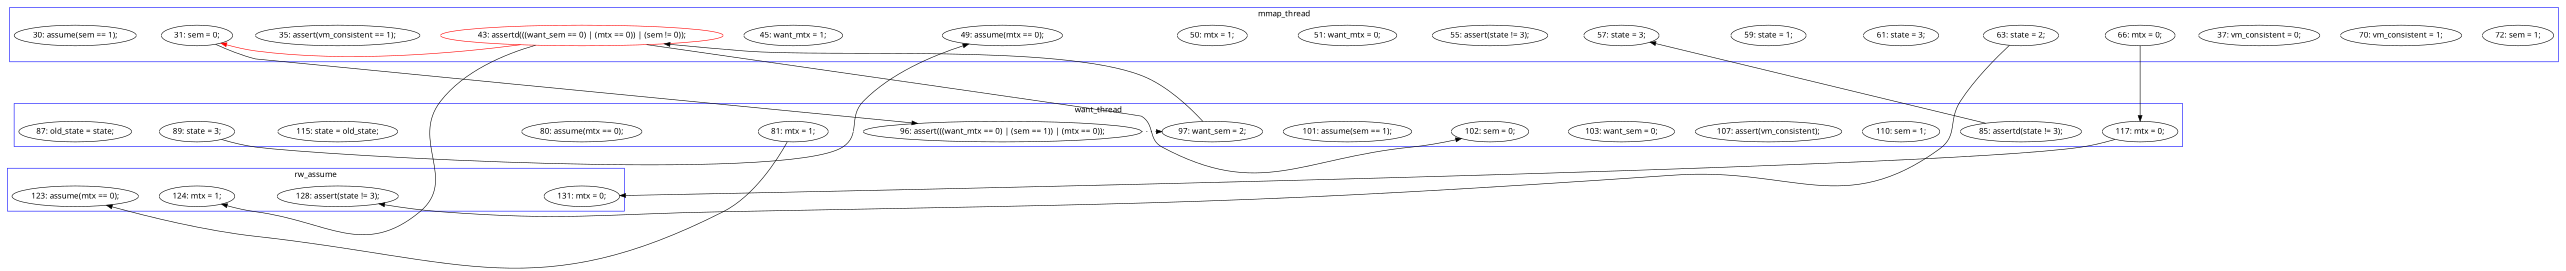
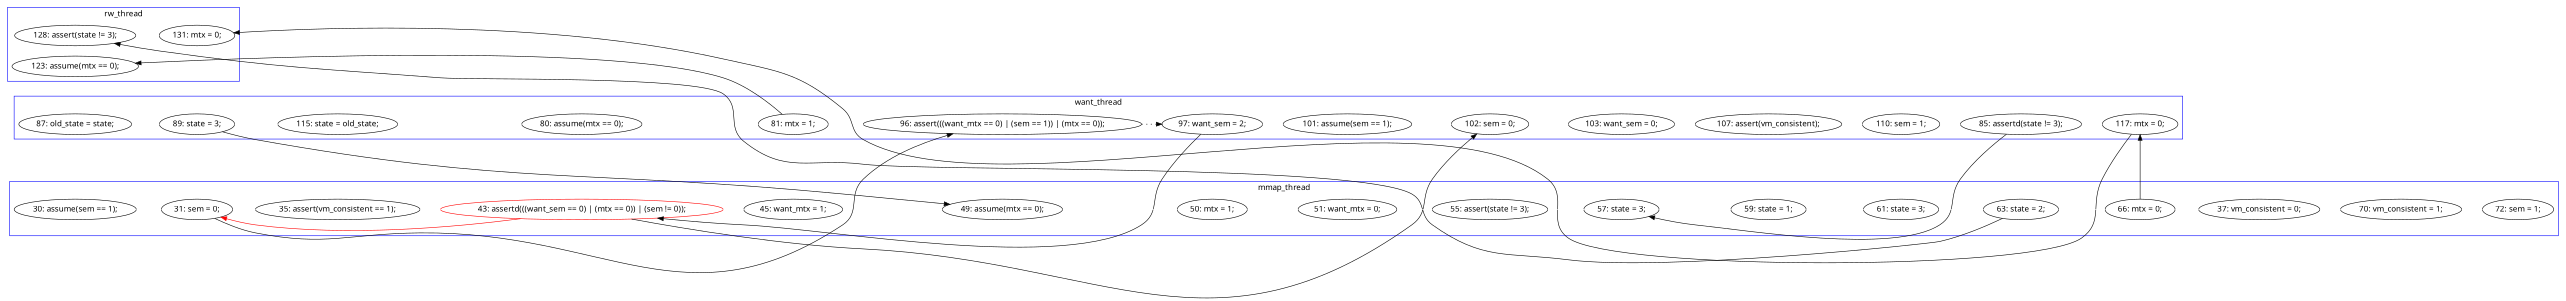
cluster "rw_assume": label "rw_assume" -> "rw_thread"
node "124: mtx = 1;": removed
